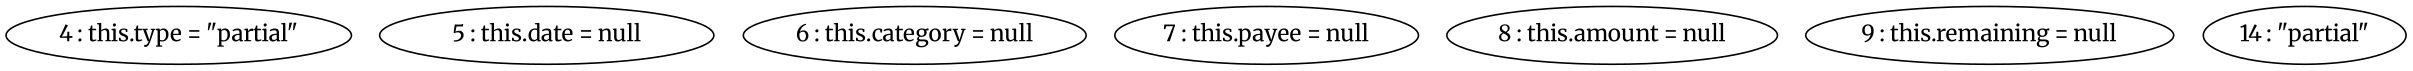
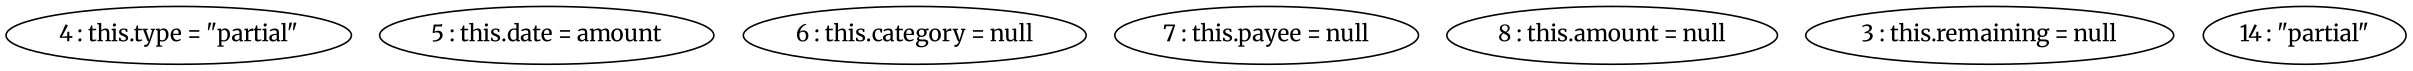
node "5 : this.date = null": label "5 : this.date = null" -> "5 : this.date = amount"
node "9 : this.remaining = null": label "9 : this.remaining = null" -> "3 : this.remaining = null"
